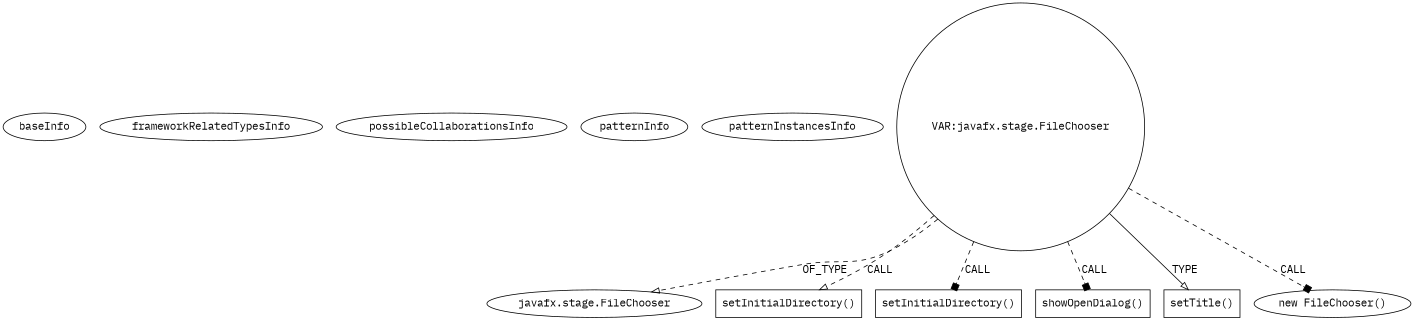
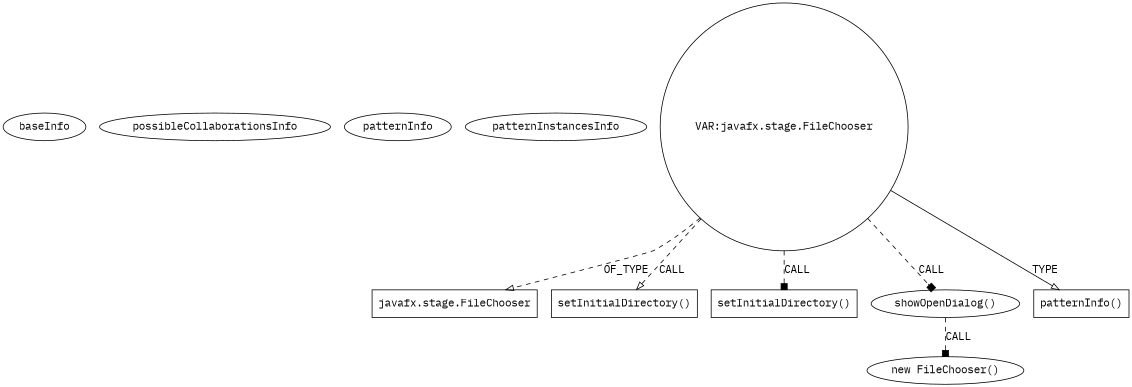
node "frameworkRelatedTypesInfo": removed
edge "VAR:javafx.stage.FileChooser" -> "new FileChooser()": now "showOpenDialog()" -> "new FileChooser()"
node "javafx.stage.FileChooser": shape ellipse -> box
node "showOpenDialog()": shape box -> ellipse
node "setTitle()": label "setTitle()" -> "patternInfo()"
